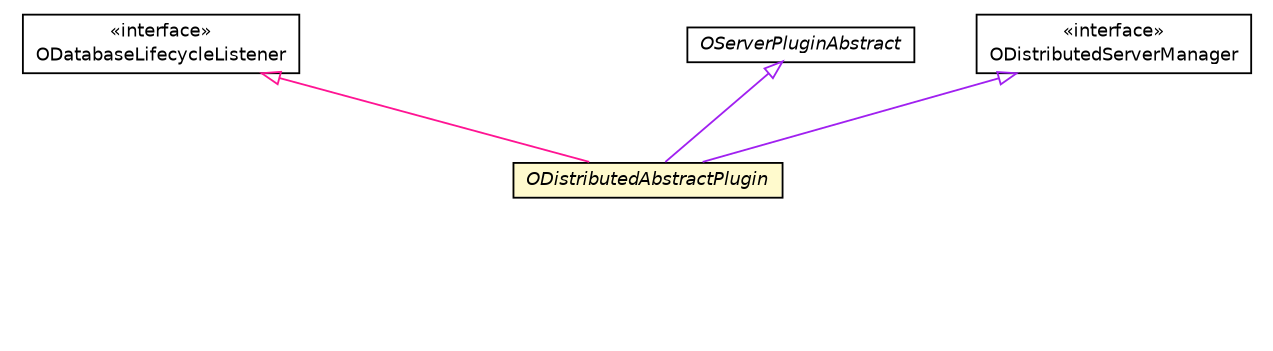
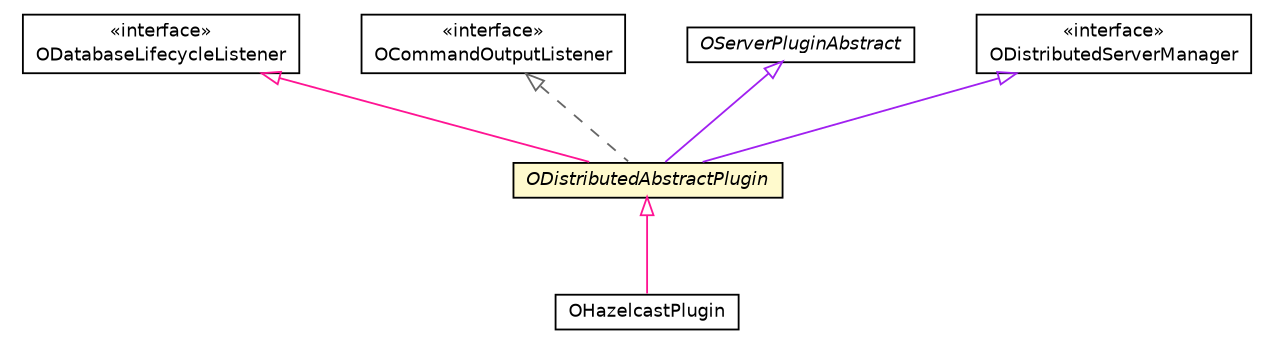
node "OCommandOutputListener": added
node "OHazelcastPlugin": added
